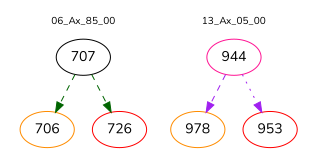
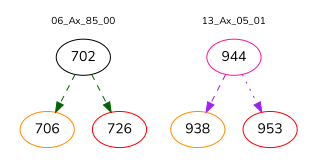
cluster "13_Ax_05_00": label "13_Ax_05_00" -> "13_Ax_05_01"
node "707": label "707" -> "702"
node "978": label "978" -> "938"
